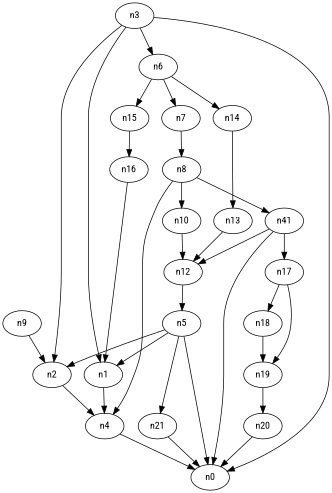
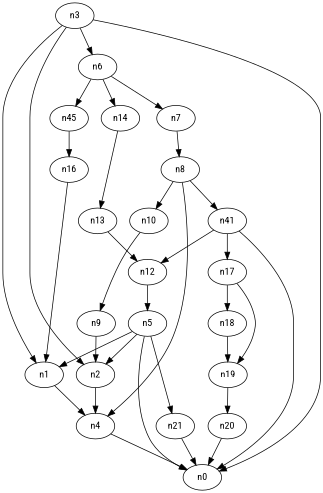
node "n15": label "n15" -> "n45"
edge "n10" -> "n12": now "n10" -> "n9"
